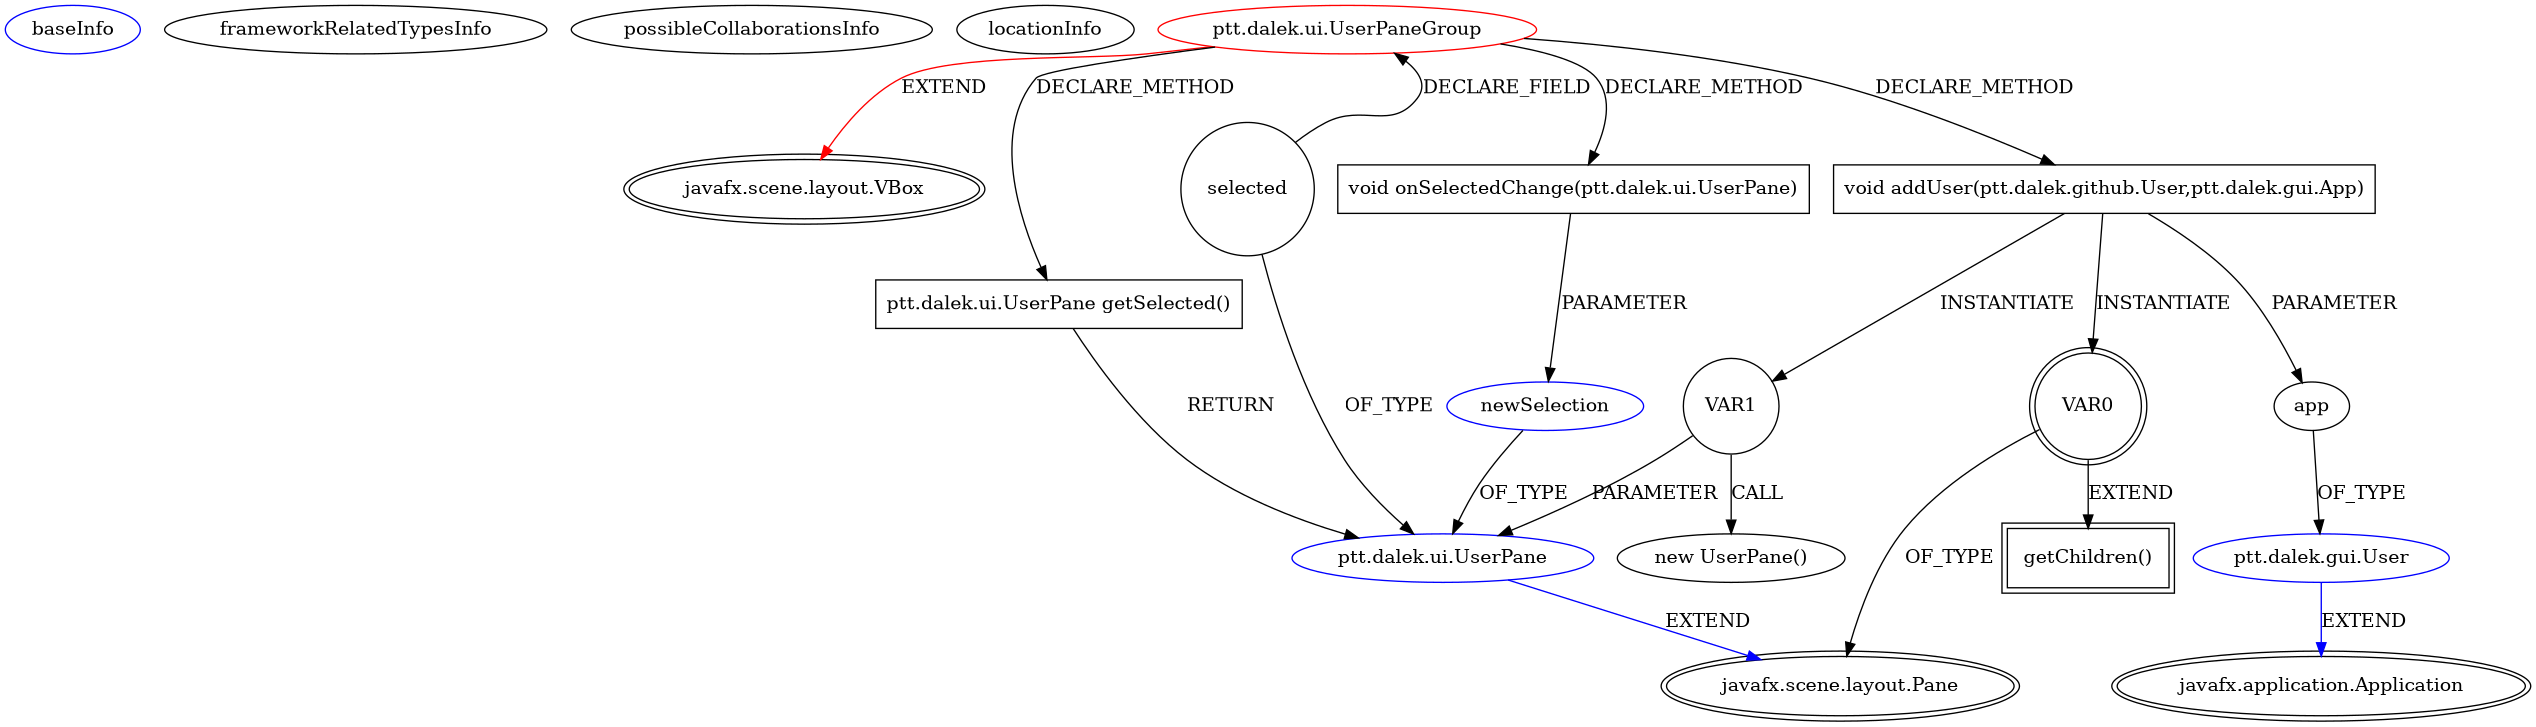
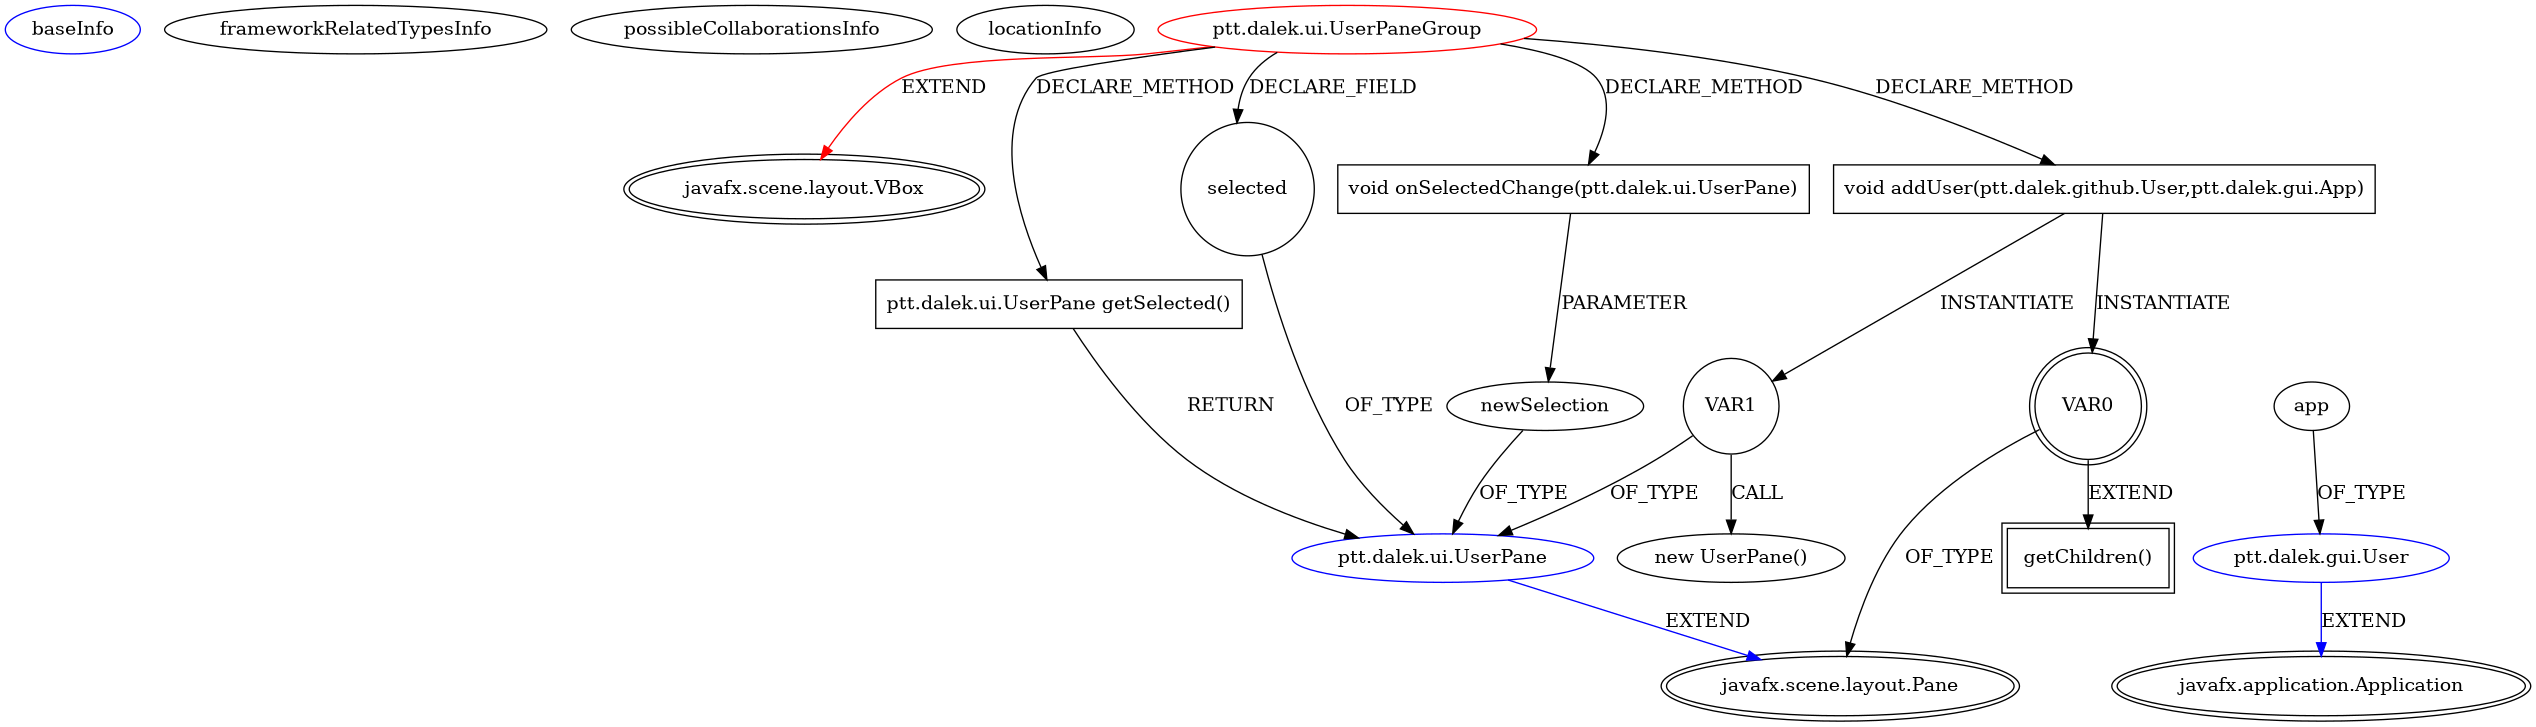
edge "selected" -> "ptt.dalek.ui.UserPaneGroup": reversed
edge "void addUser(ptt.dalek.github.User,ptt.dalek.gui.App)" -> "app": removed, label "PARAMETER"
node "newSelection": color blue -> black
edge "VAR1" -> "ptt.dalek.ui.UserPane": label "PARAMETER" -> "OF_TYPE"
